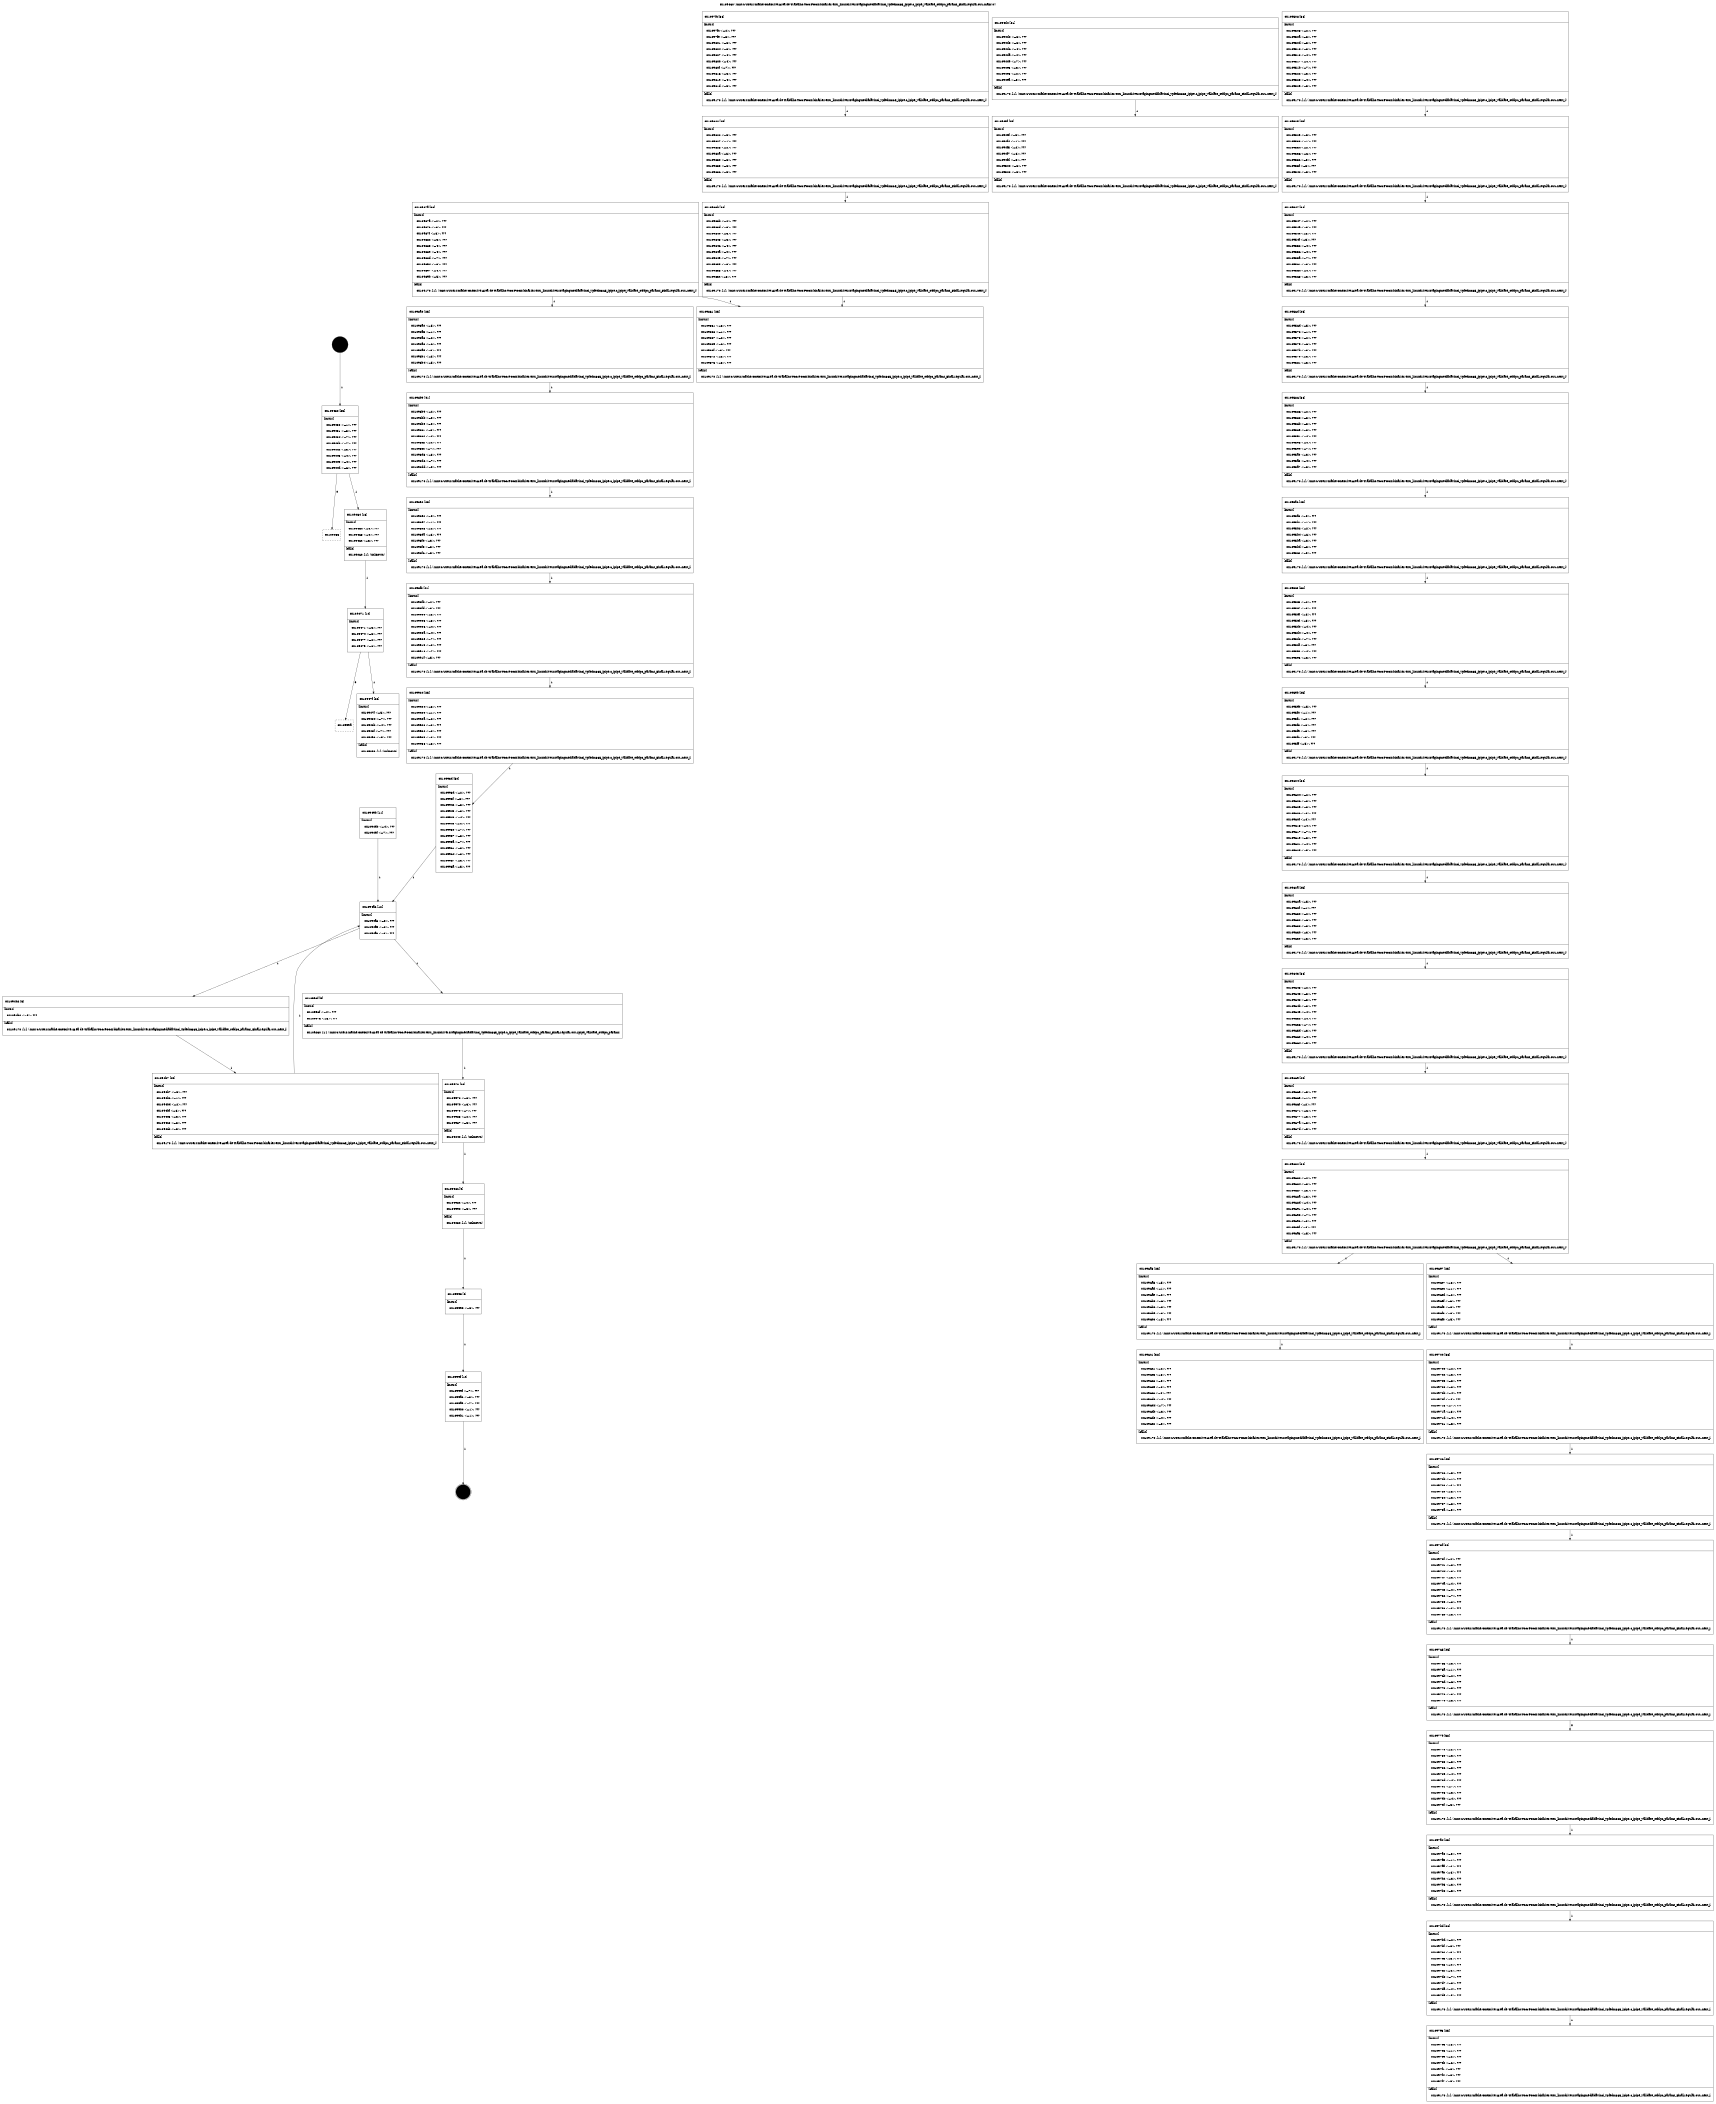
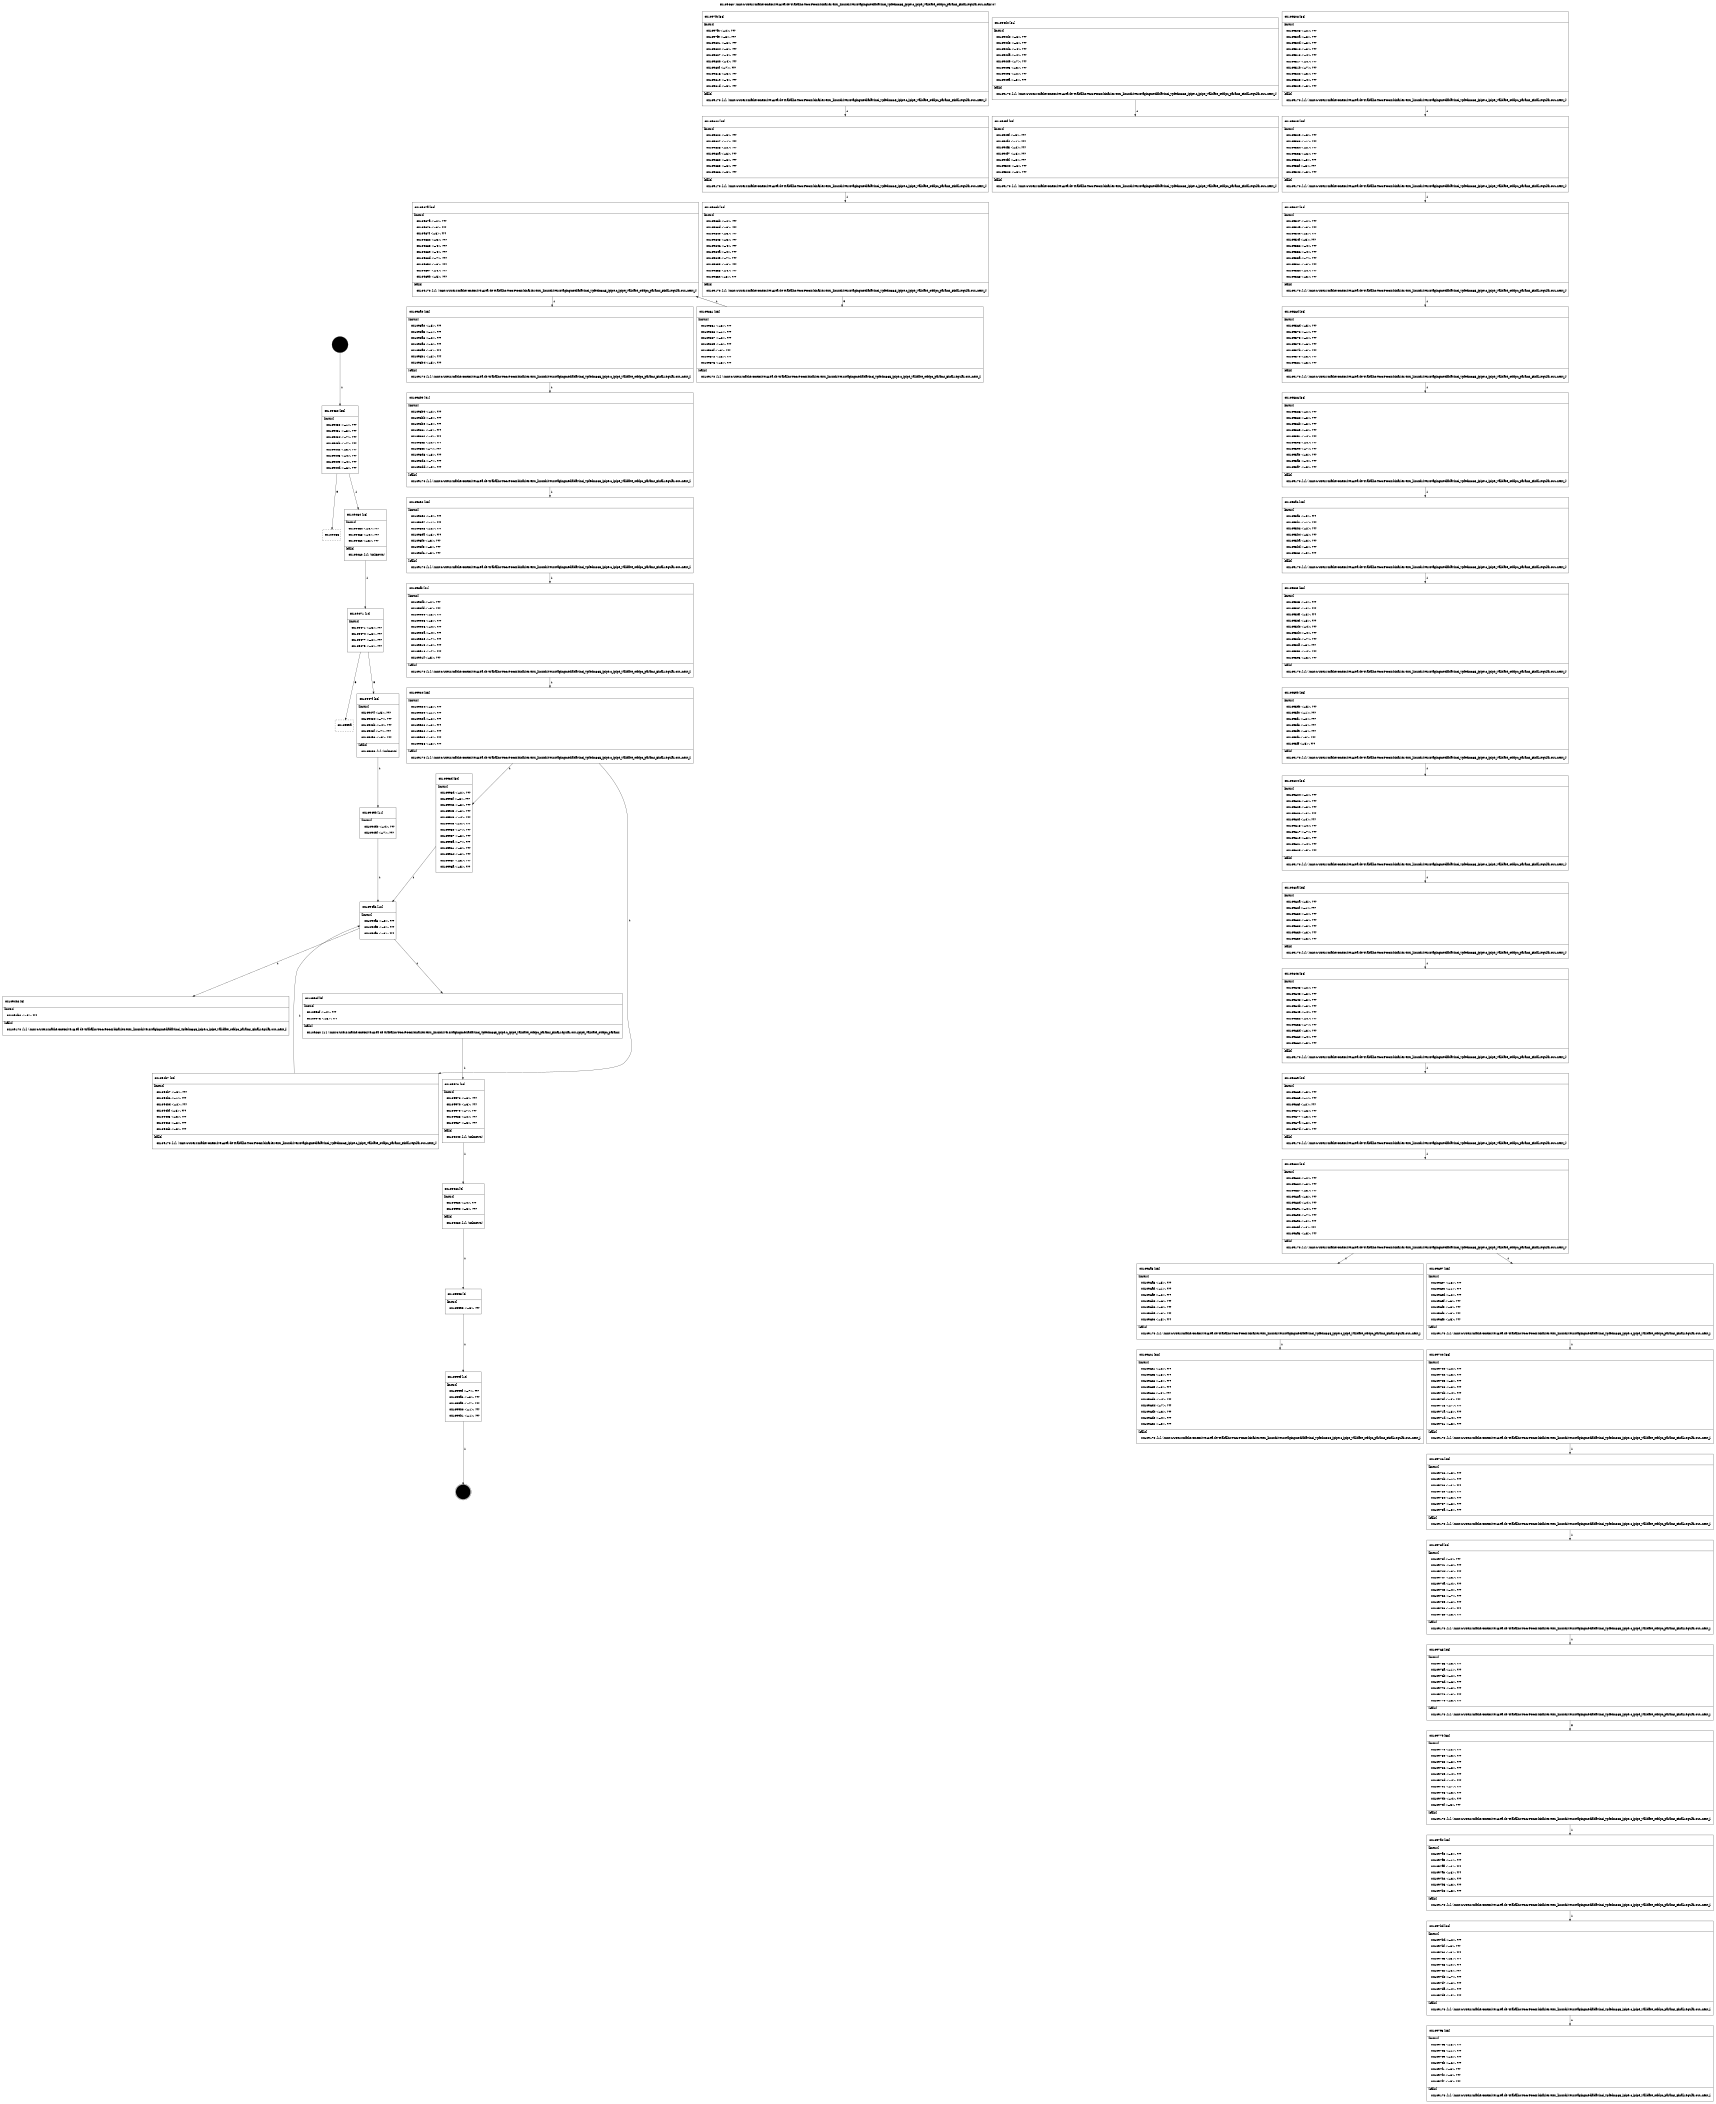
edge "0x10987a [38]" -> "0x109861 [25]": reversed
edge "0x10983b [38]" -> "0x109861 [25]": label " 1" -> " 0"
edge "0x1095c5 [38]" -> "0x1095eb [25]": removed, label "1"
edge "0x109471 [14]" -> "0x10947f [28]": label " 1" -> " 0"
edge "0x10947f [28]" -> "0x10949b [11]": added, label "1"
edge "0x1094b2 [5]" -> "0x1094b7 [25]": now "0x109924 [25]" -> "0x1094b7 [25]"
